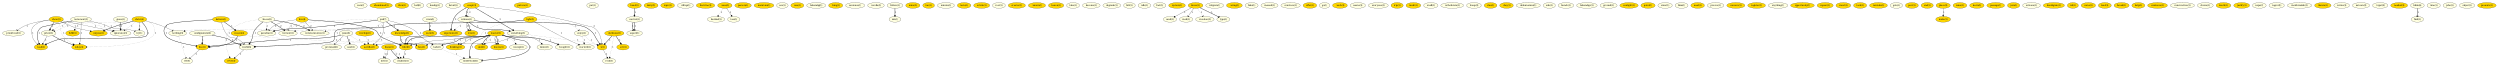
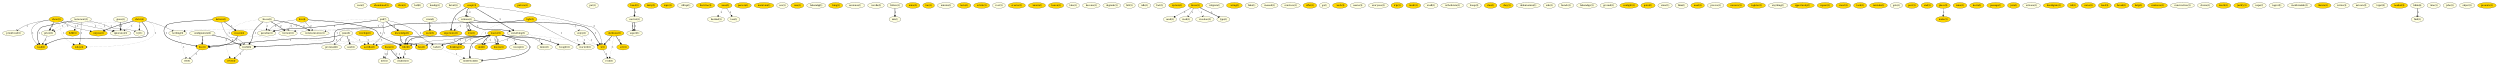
edge "priest(2)" -> "today(1)": removed, label "1"
